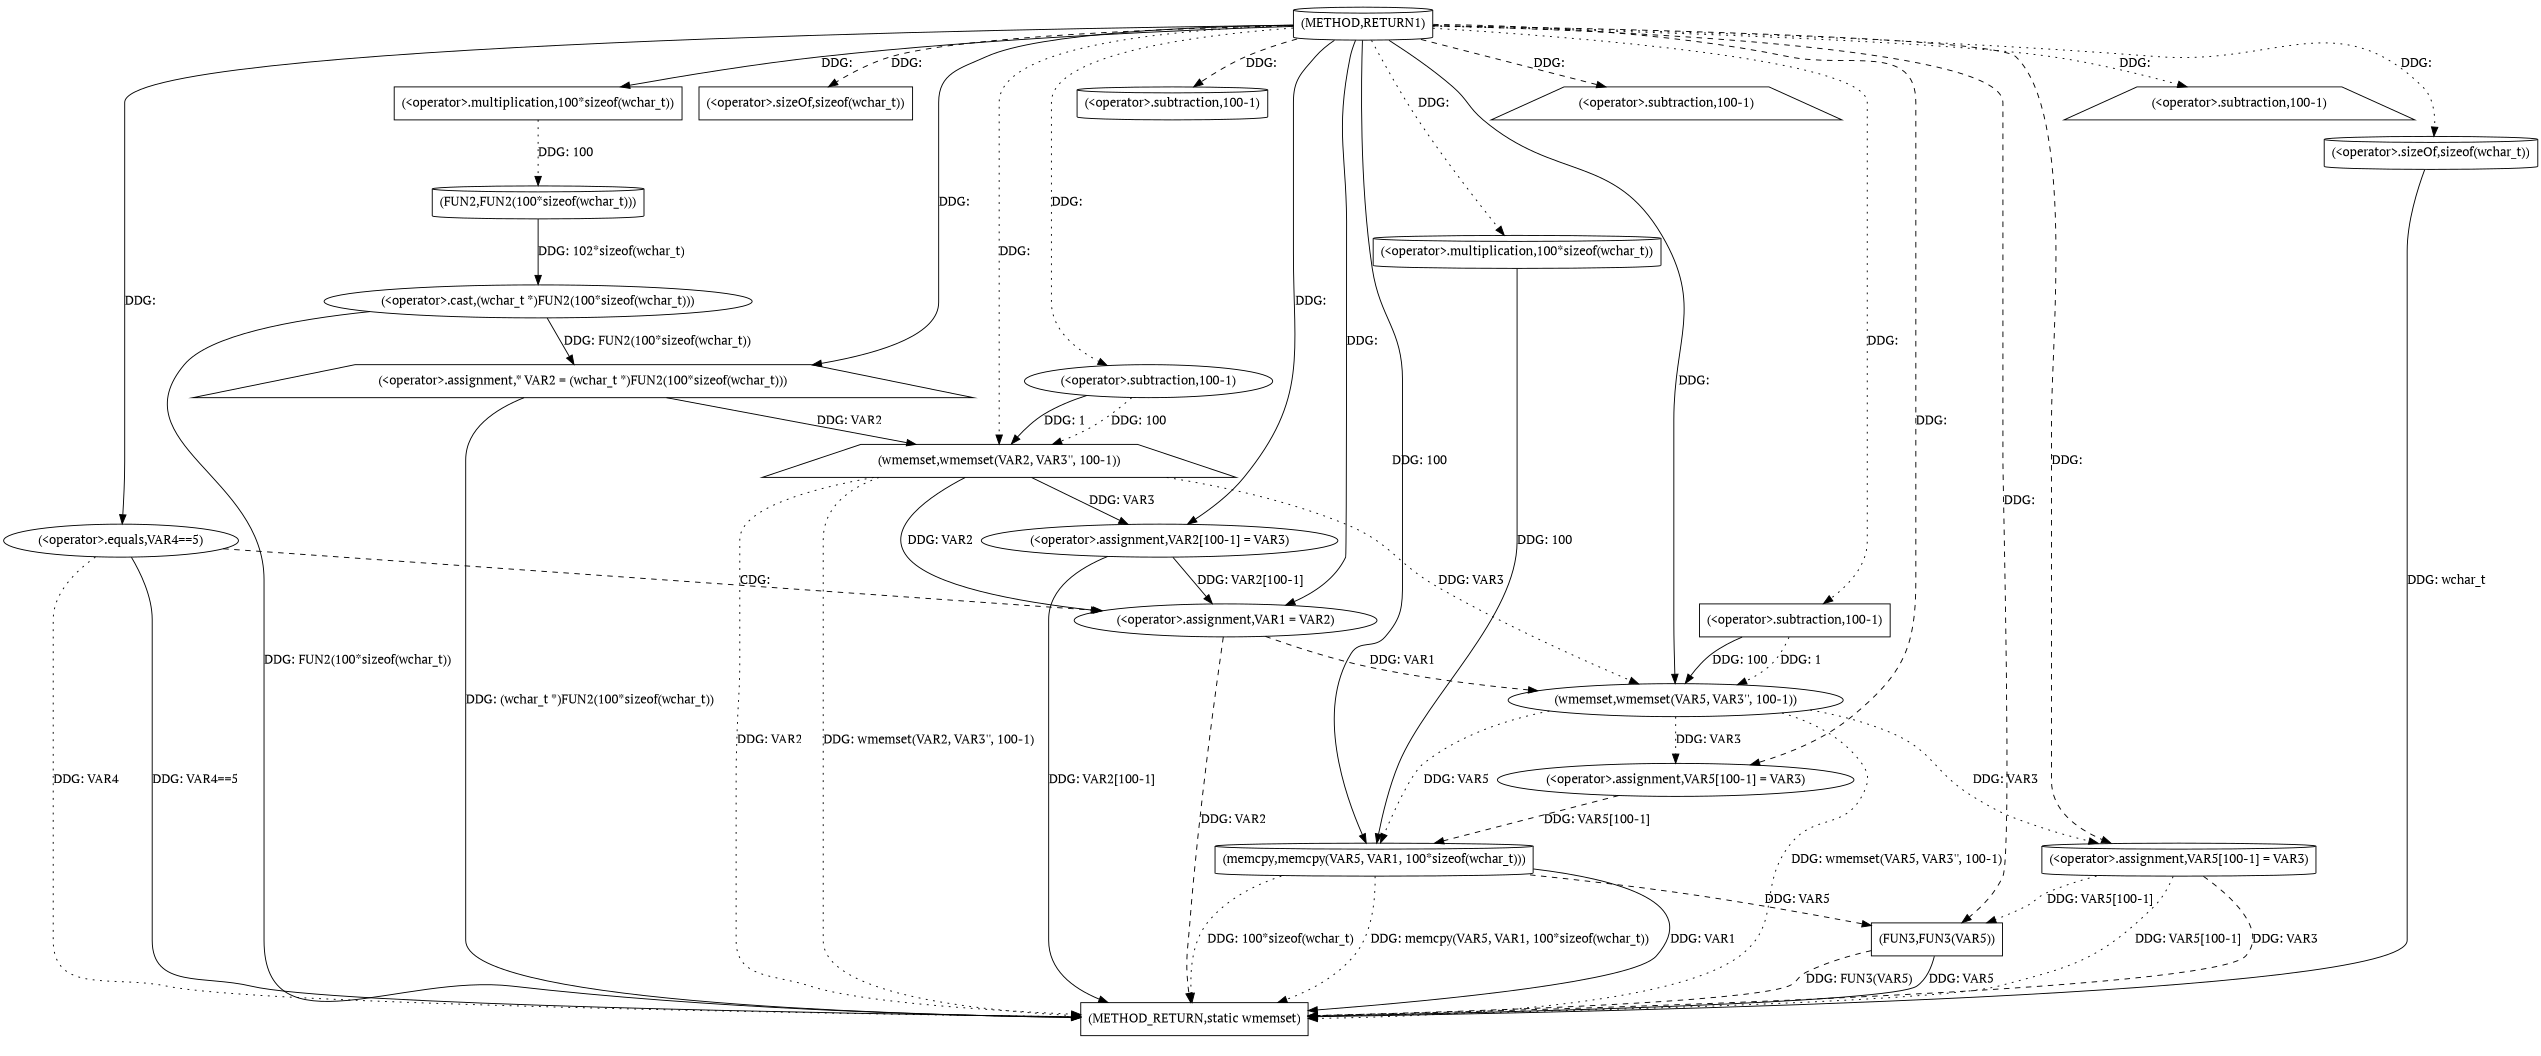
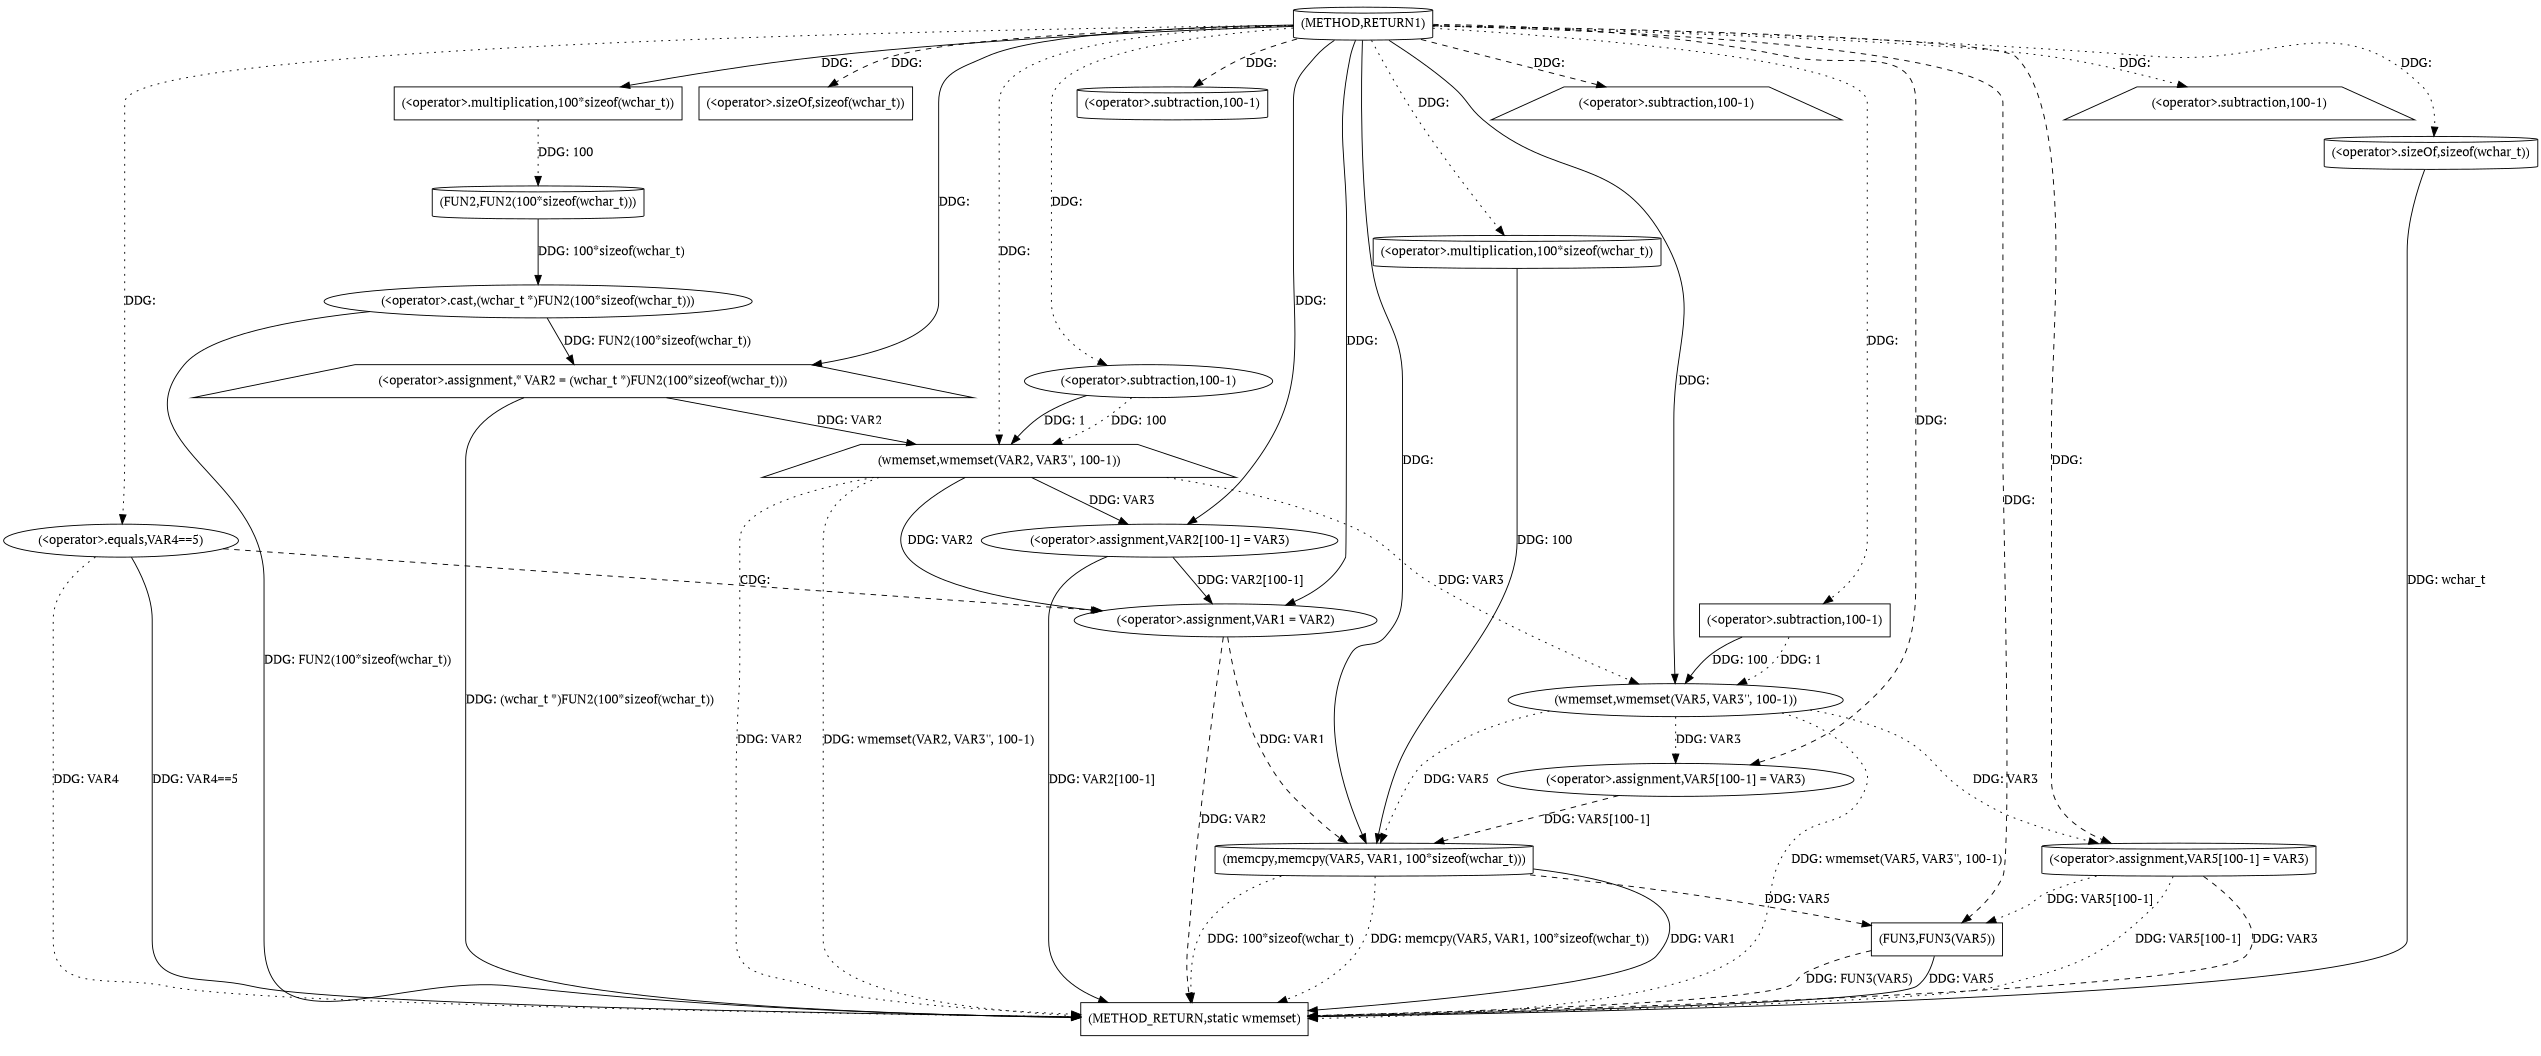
edge "(METHOD,RETURN1)" -> "(<operator>.equals,VAR4==5)": style solid -> dotted
edge "(FUN2,FUN2(100*sizeof(wchar_t)))" -> "(<operator>.cast,(wchar_t *)FUN2(100*sizeof(wchar_t)))": label "DDG: 102*sizeof(wchar_t)" -> "DDG: 100*sizeof(wchar_t)"
edge "(METHOD,RETURN1)" -> "(memcpy,memcpy(VAR5, VAR1, 100*sizeof(wchar_t)))": label "DDG: 100" -> "DDG: "
edge "(<operator>.assignment,VAR1 = VAR2)" -> "(wmemset,wmemset(VAR5, VAR3'', 100-1))": now "(<operator>.assignment,VAR1 = VAR2)" -> "(memcpy,memcpy(VAR5, VAR1, 100*sizeof(wchar_t)))"
